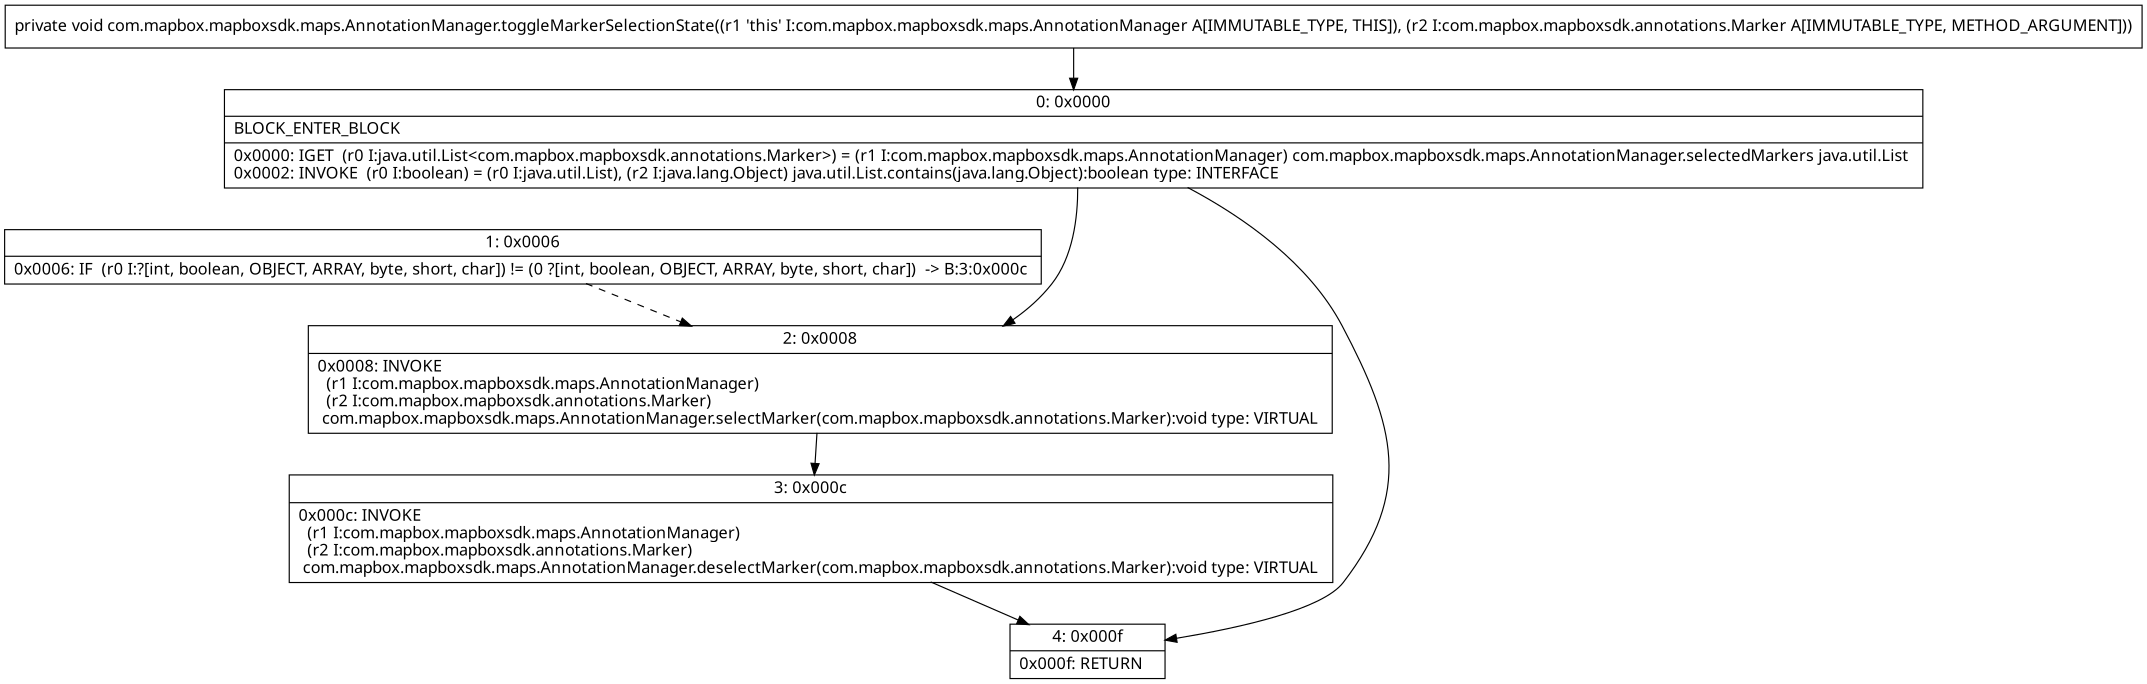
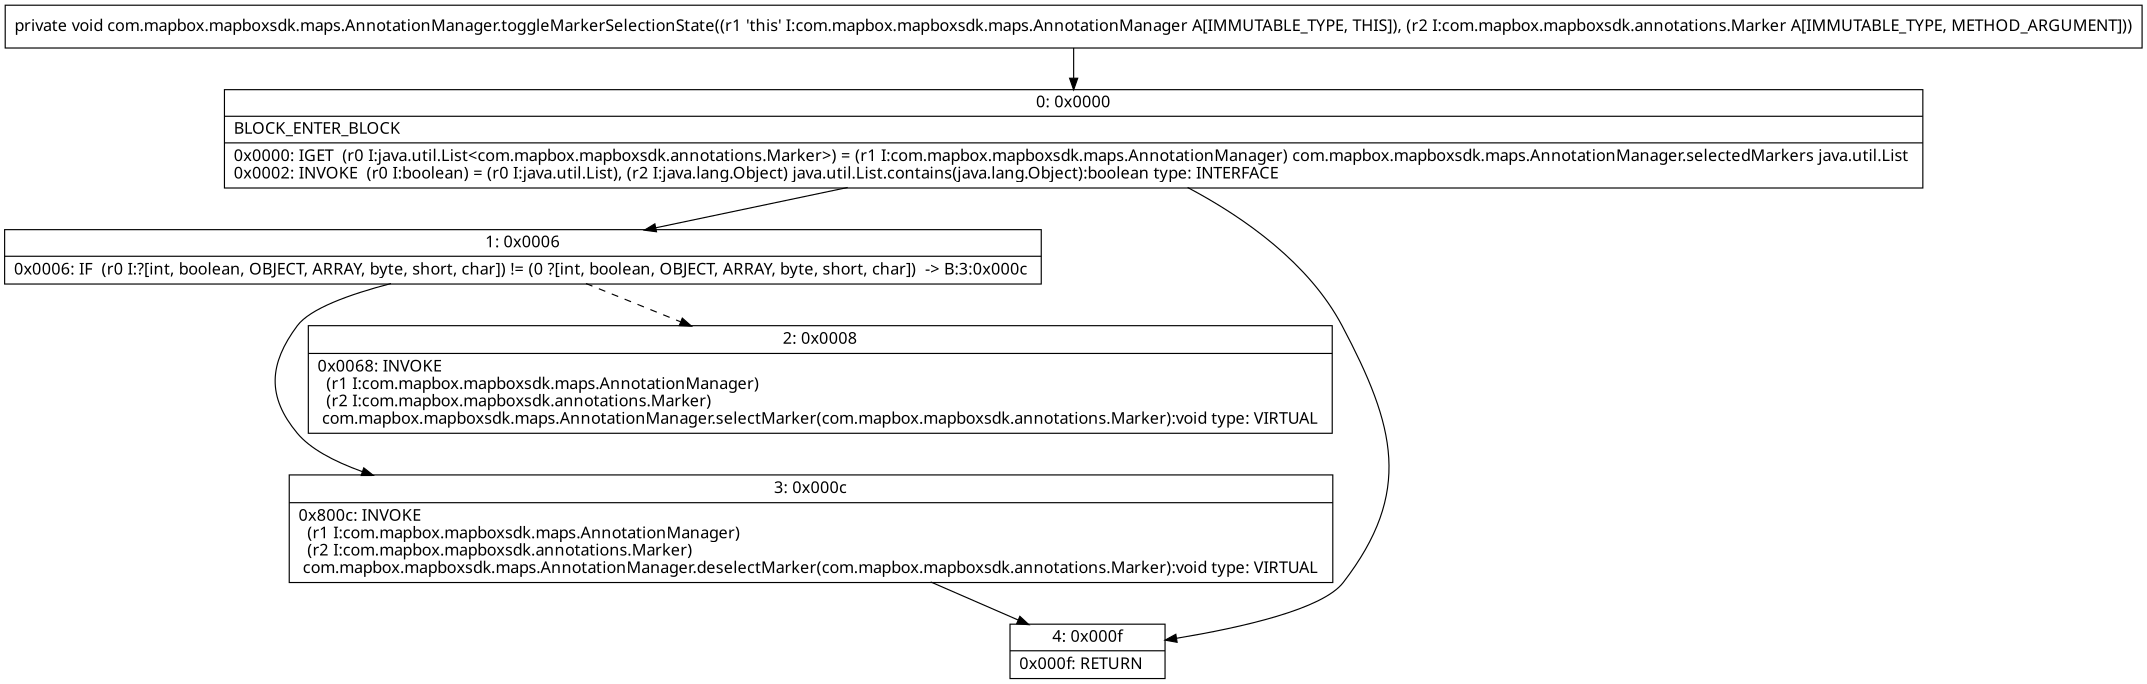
edge "0: 0x0000" -> "2: 0x0008": now "0: 0x0000" -> "1: 0x0006"
node "2: 0x0008": text "0x0008: INVOKE" -> "0x0068: INVOKE"
edge "2: 0x0008" -> "3: 0x000c": now "1: 0x0006" -> "3: 0x000c"
node "3: 0x000c": text "0x000c: INVOKE" -> "0x800c: INVOKE"
